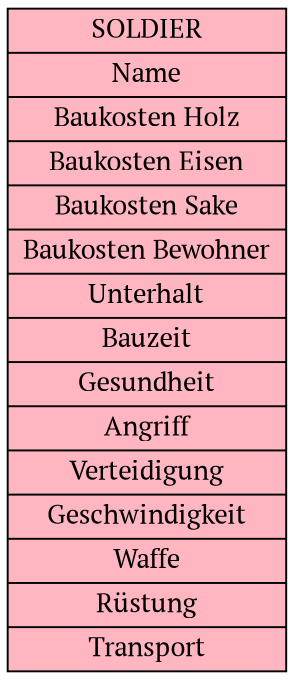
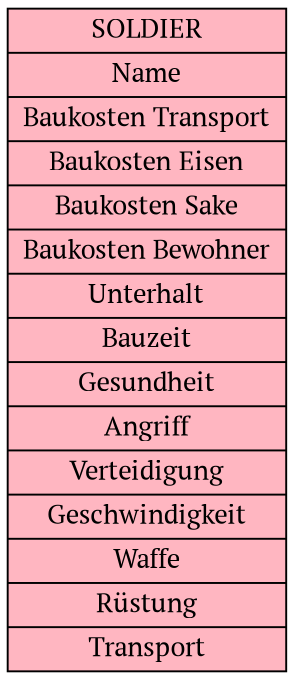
node "SOLDIER": text "Baukosten Holz" -> "Baukosten Transport"
